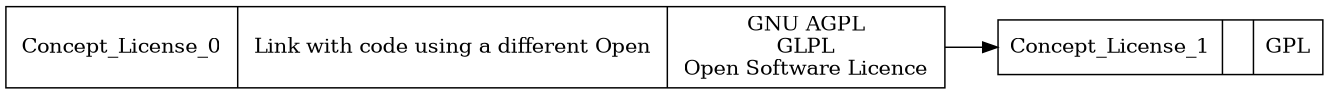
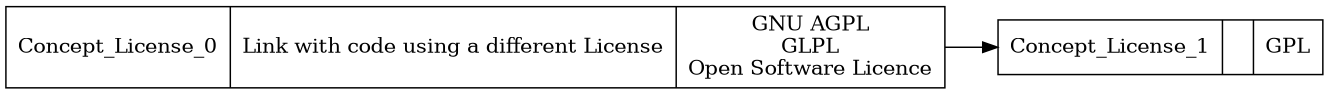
node "Concept_License_0": text "Link with code using a different Open" -> "Link with code using a different License"
